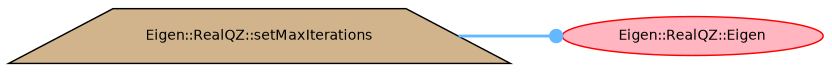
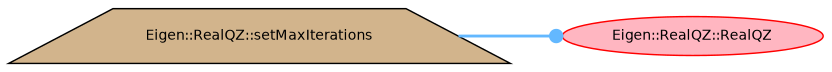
node "Eigen::RealQZ::Eigen": label "Eigen::RealQZ::Eigen" -> "Eigen::RealQZ::RealQZ"
